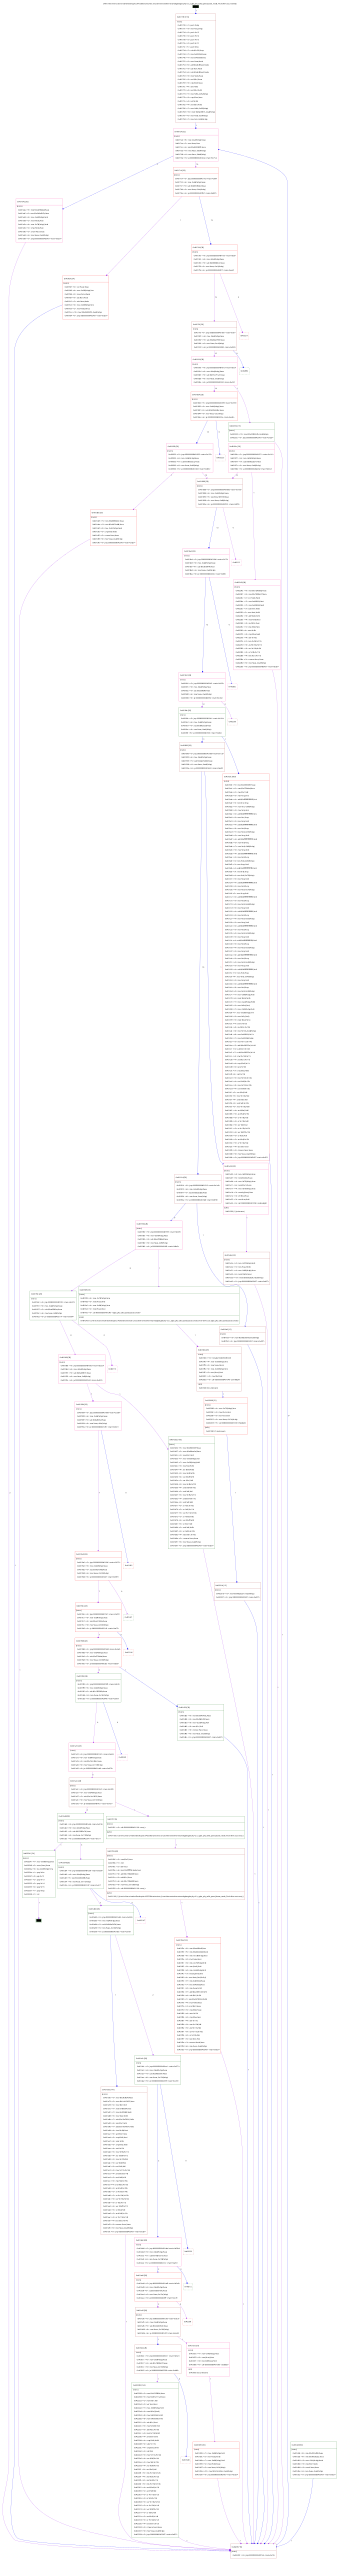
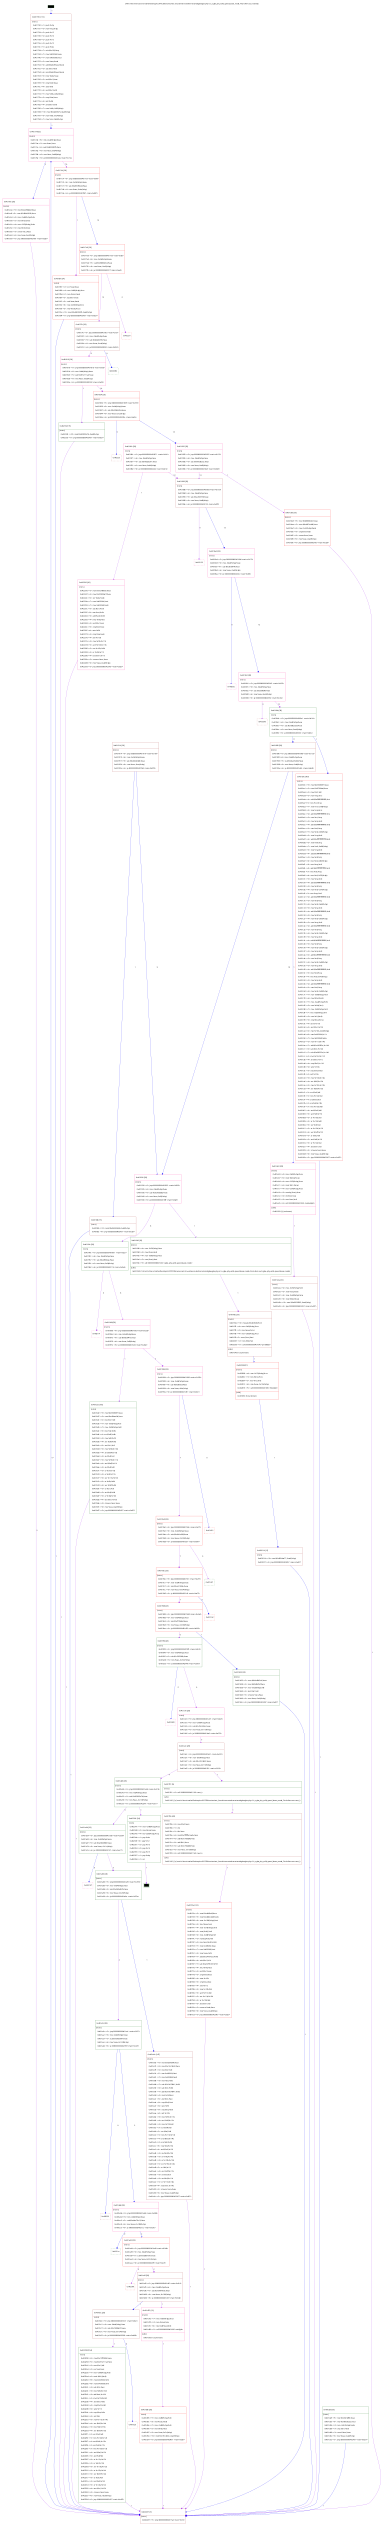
edge "0x4018f8 [28]" -> "0x401914 [28]": now "0x4018f8 [28]" -> "0x401930 [28]"
